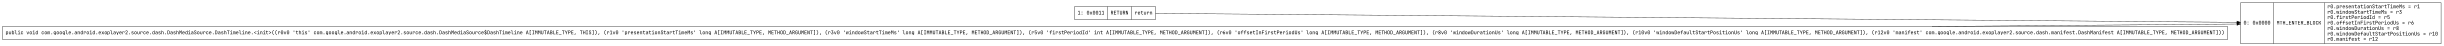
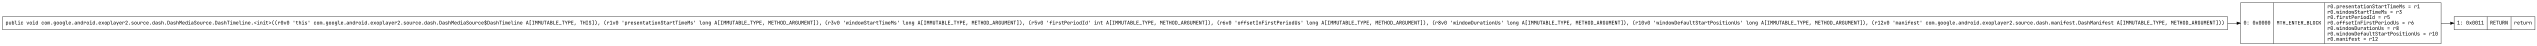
edge "1: 0x0011" -> "0: 0x0000": reversed
